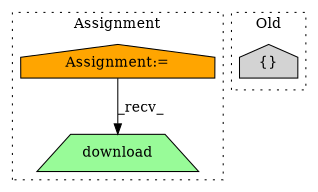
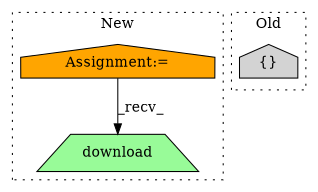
cluster "Assignment": label "Assignment" -> "New"
